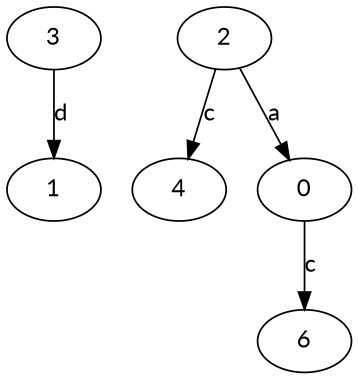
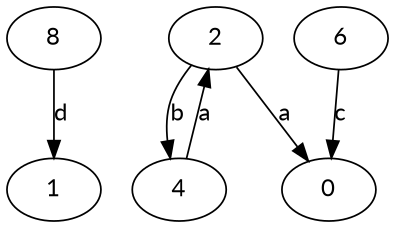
node "3": label "3" -> "8"
edge "2" -> "4": label "c" -> "b"
edge "4" -> "2": added, label "a"
edge "0" -> "6": reversed
